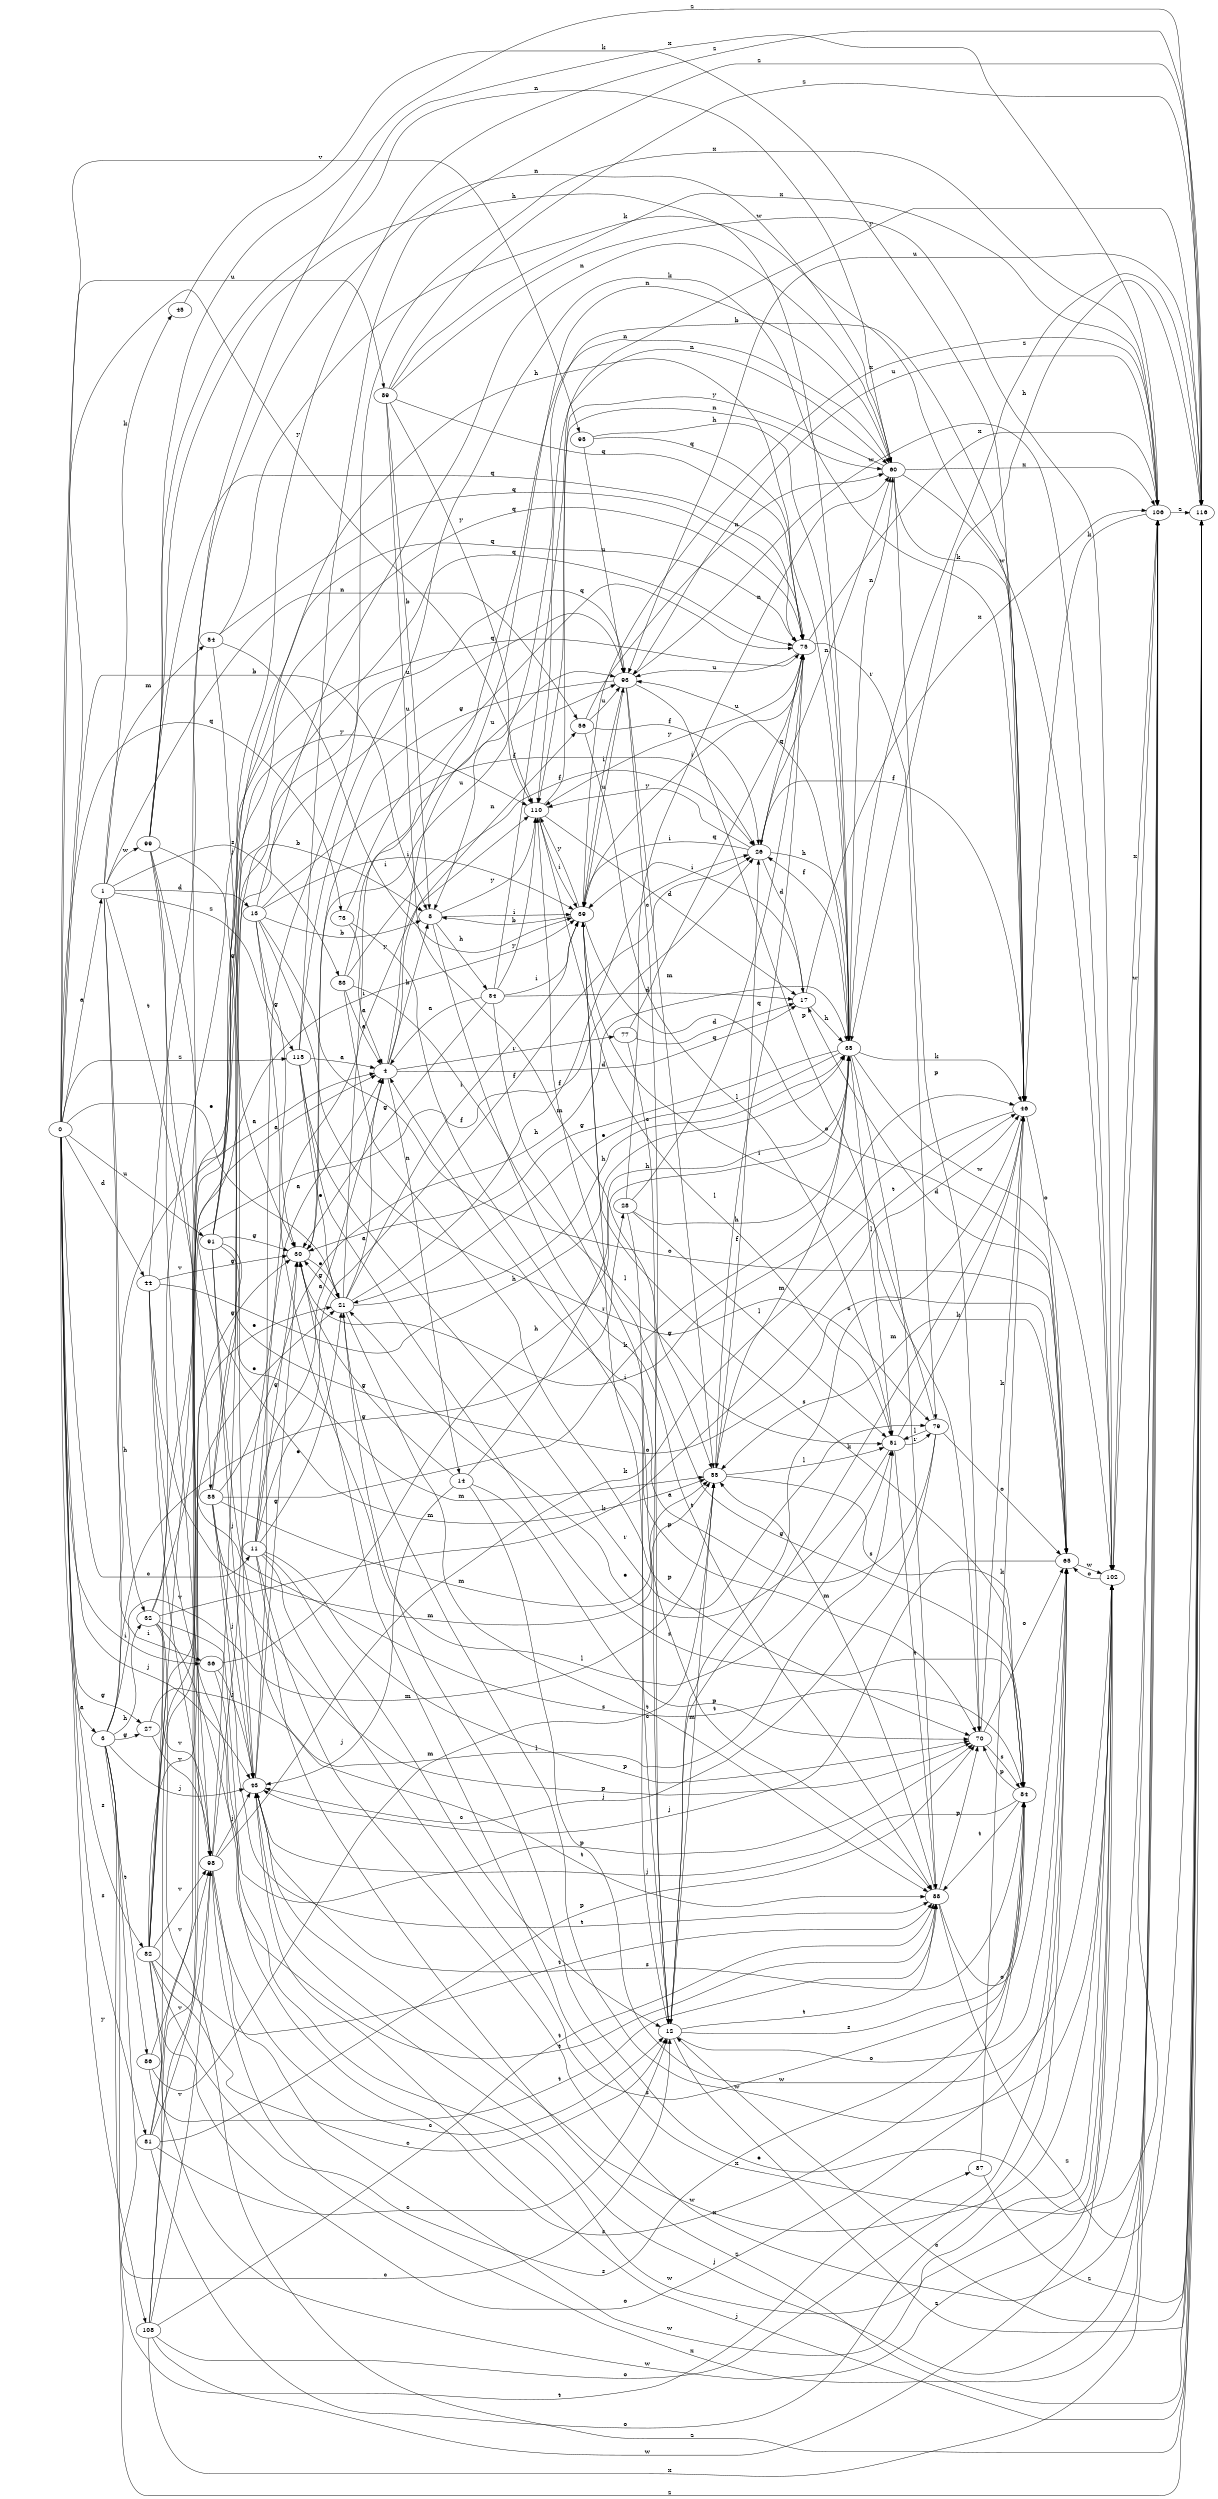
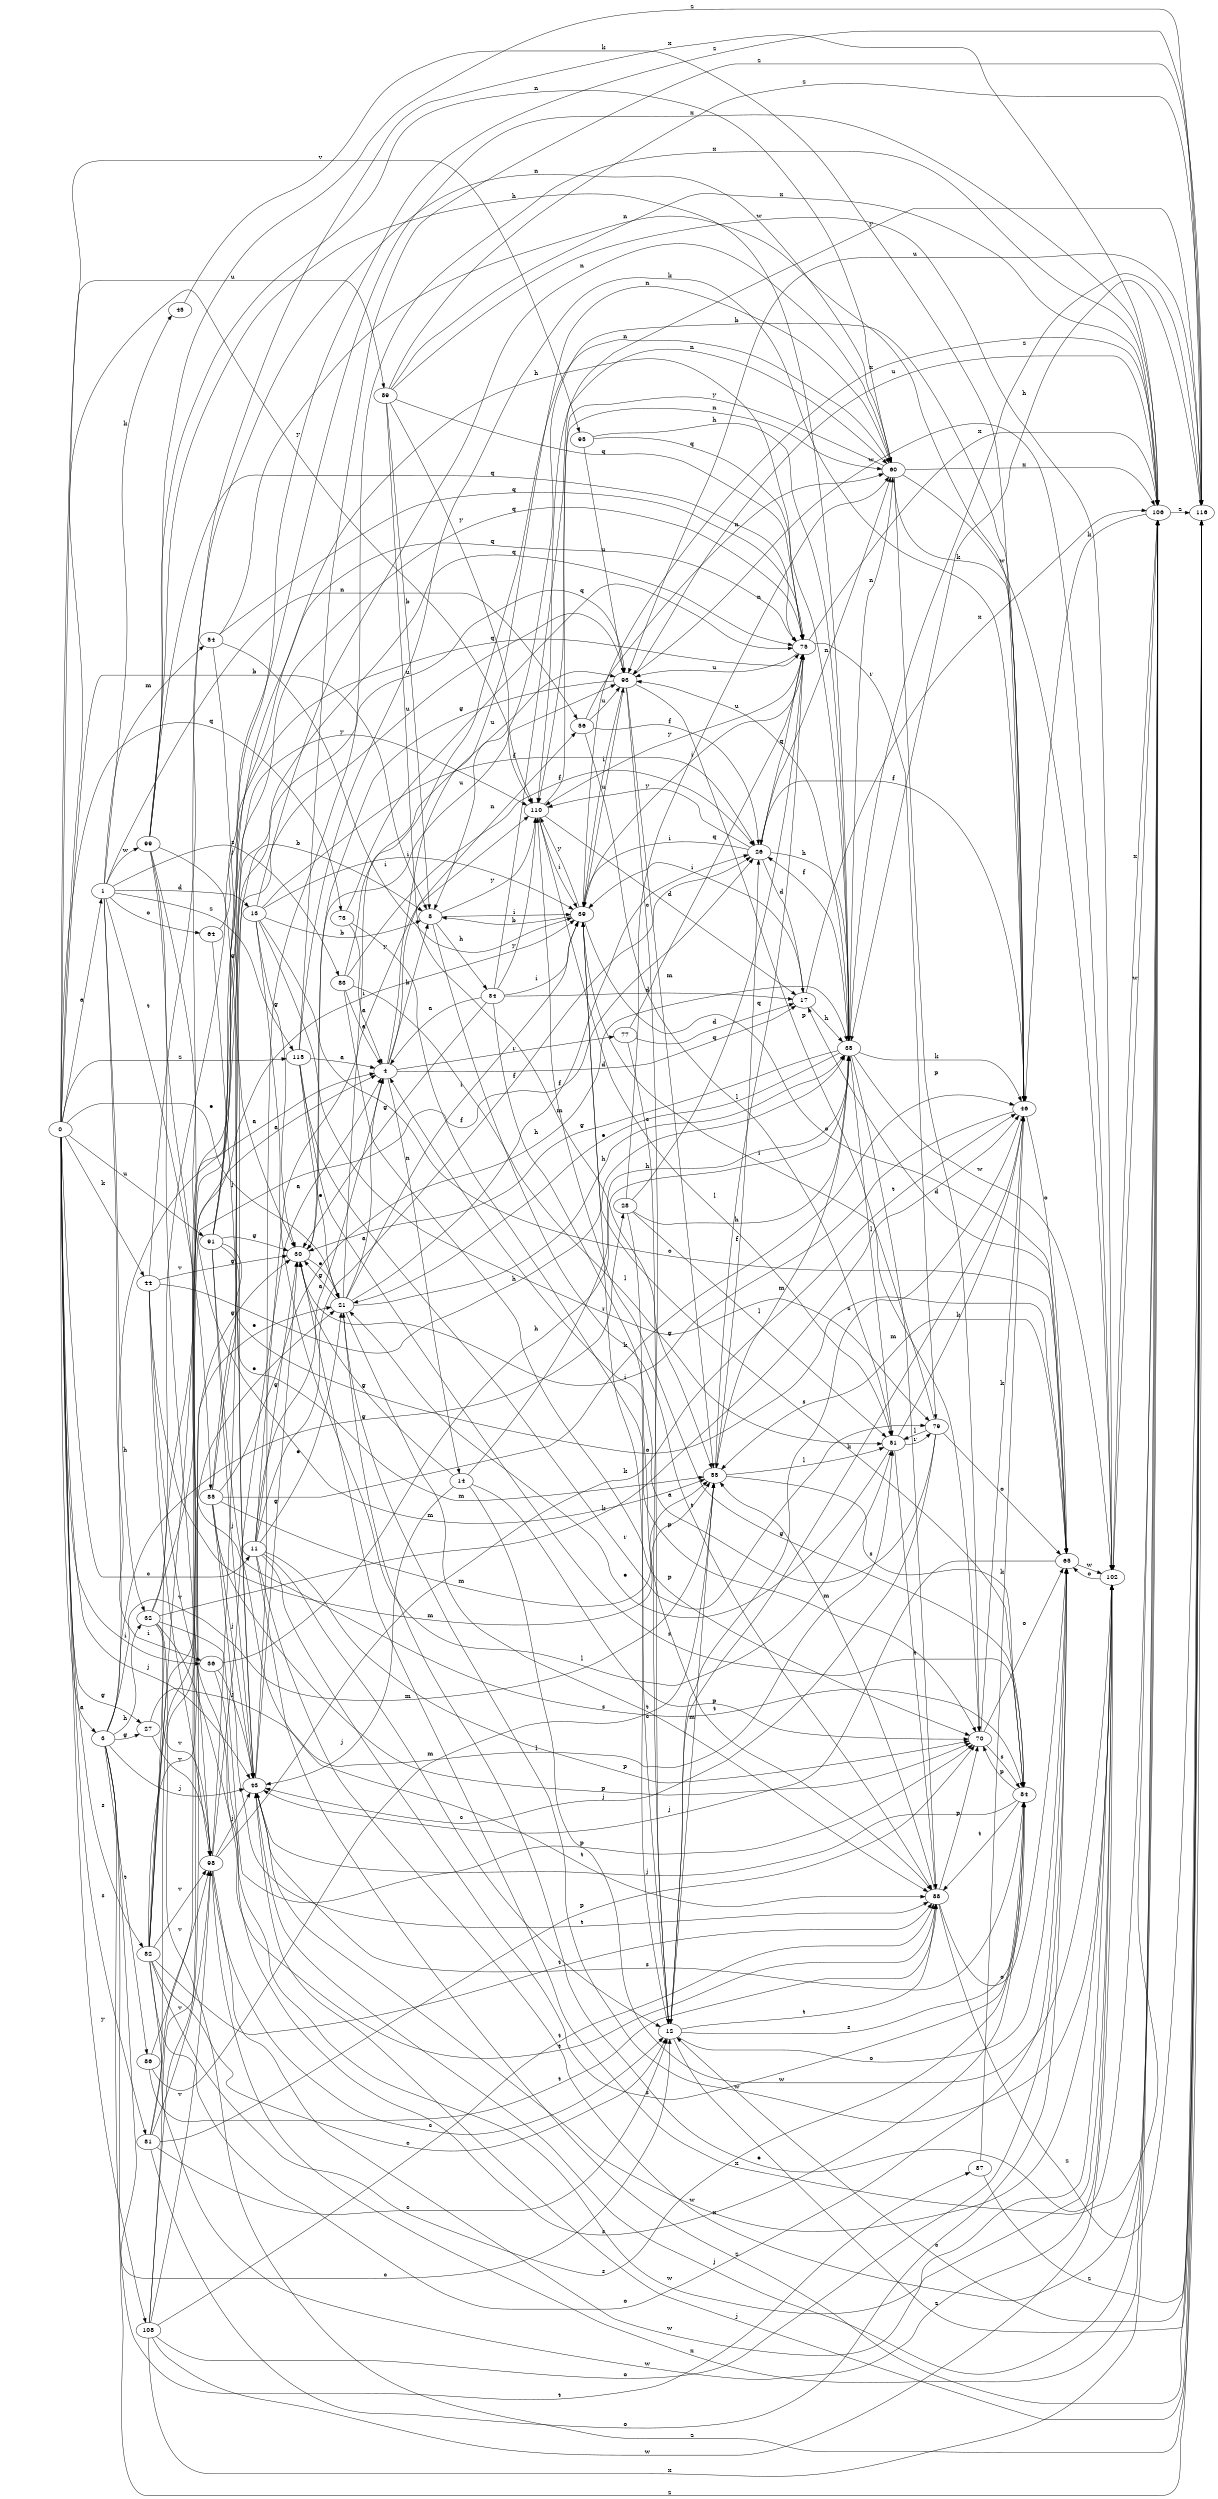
edge "54" -> "46": label "k" -> "n"
node "64": added
edge "0" -> "44": label "d" -> "k"
